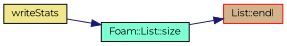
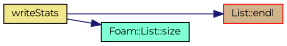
edge "Foam::List::size" -> "List::endl": now "writeStats" -> "List::endl"
